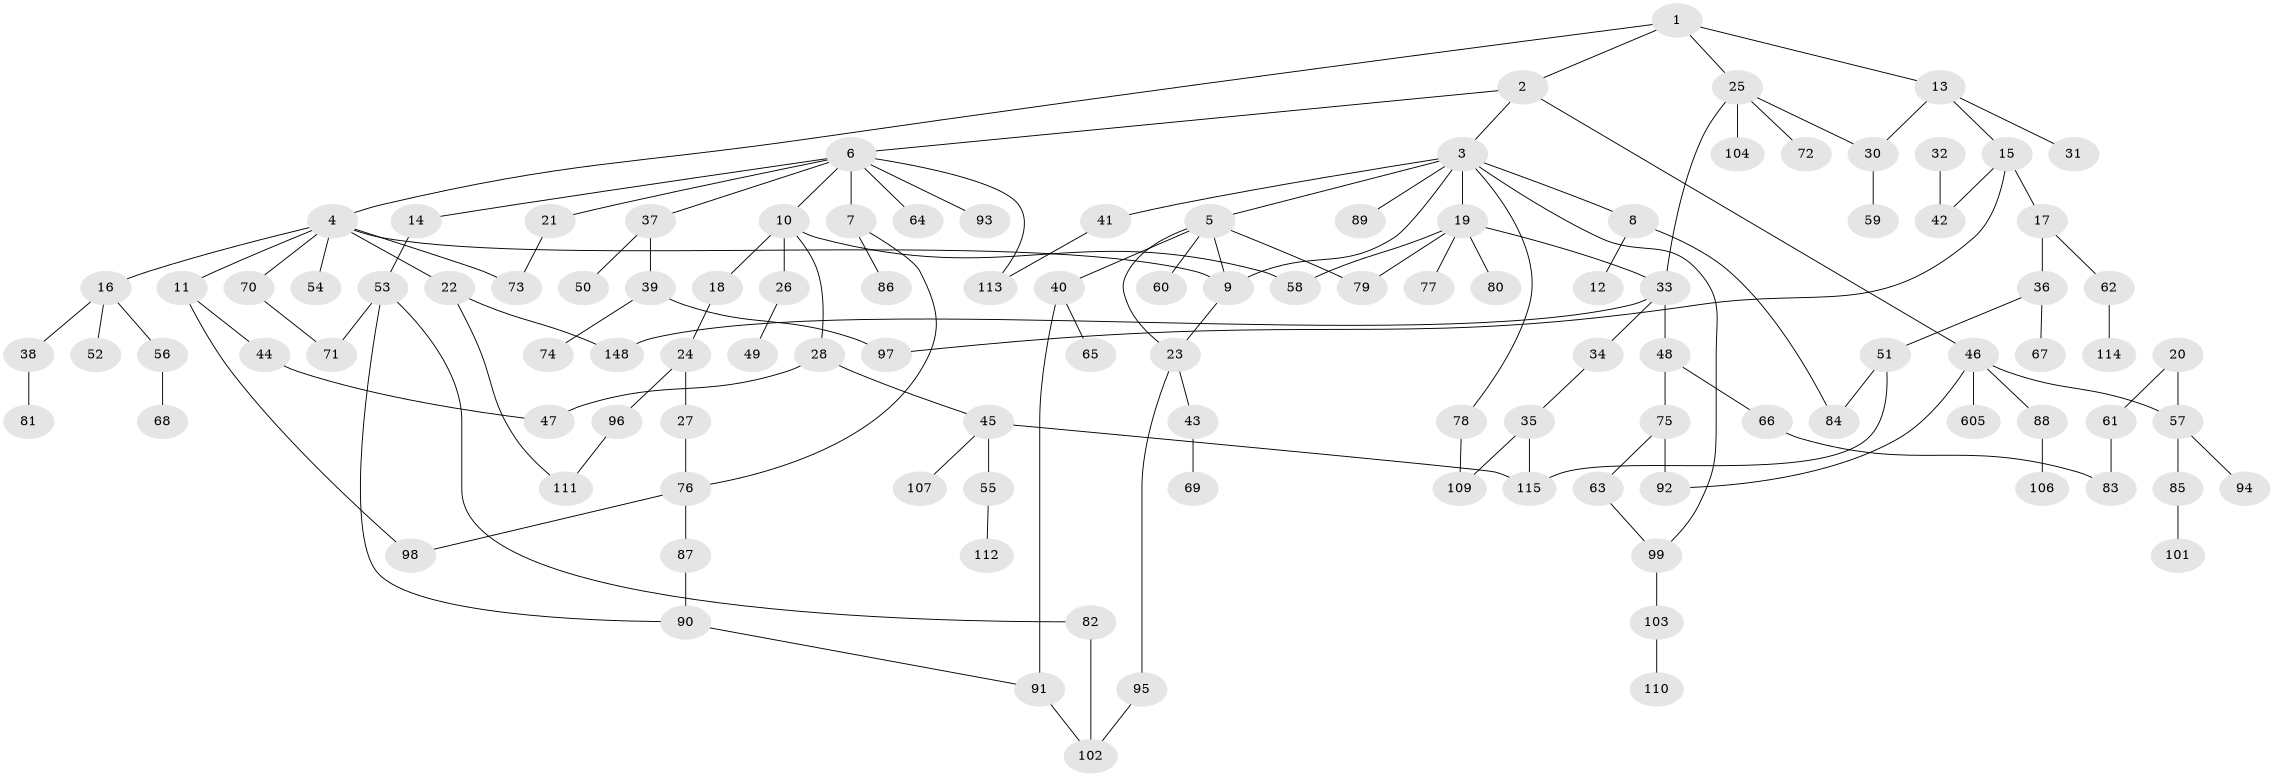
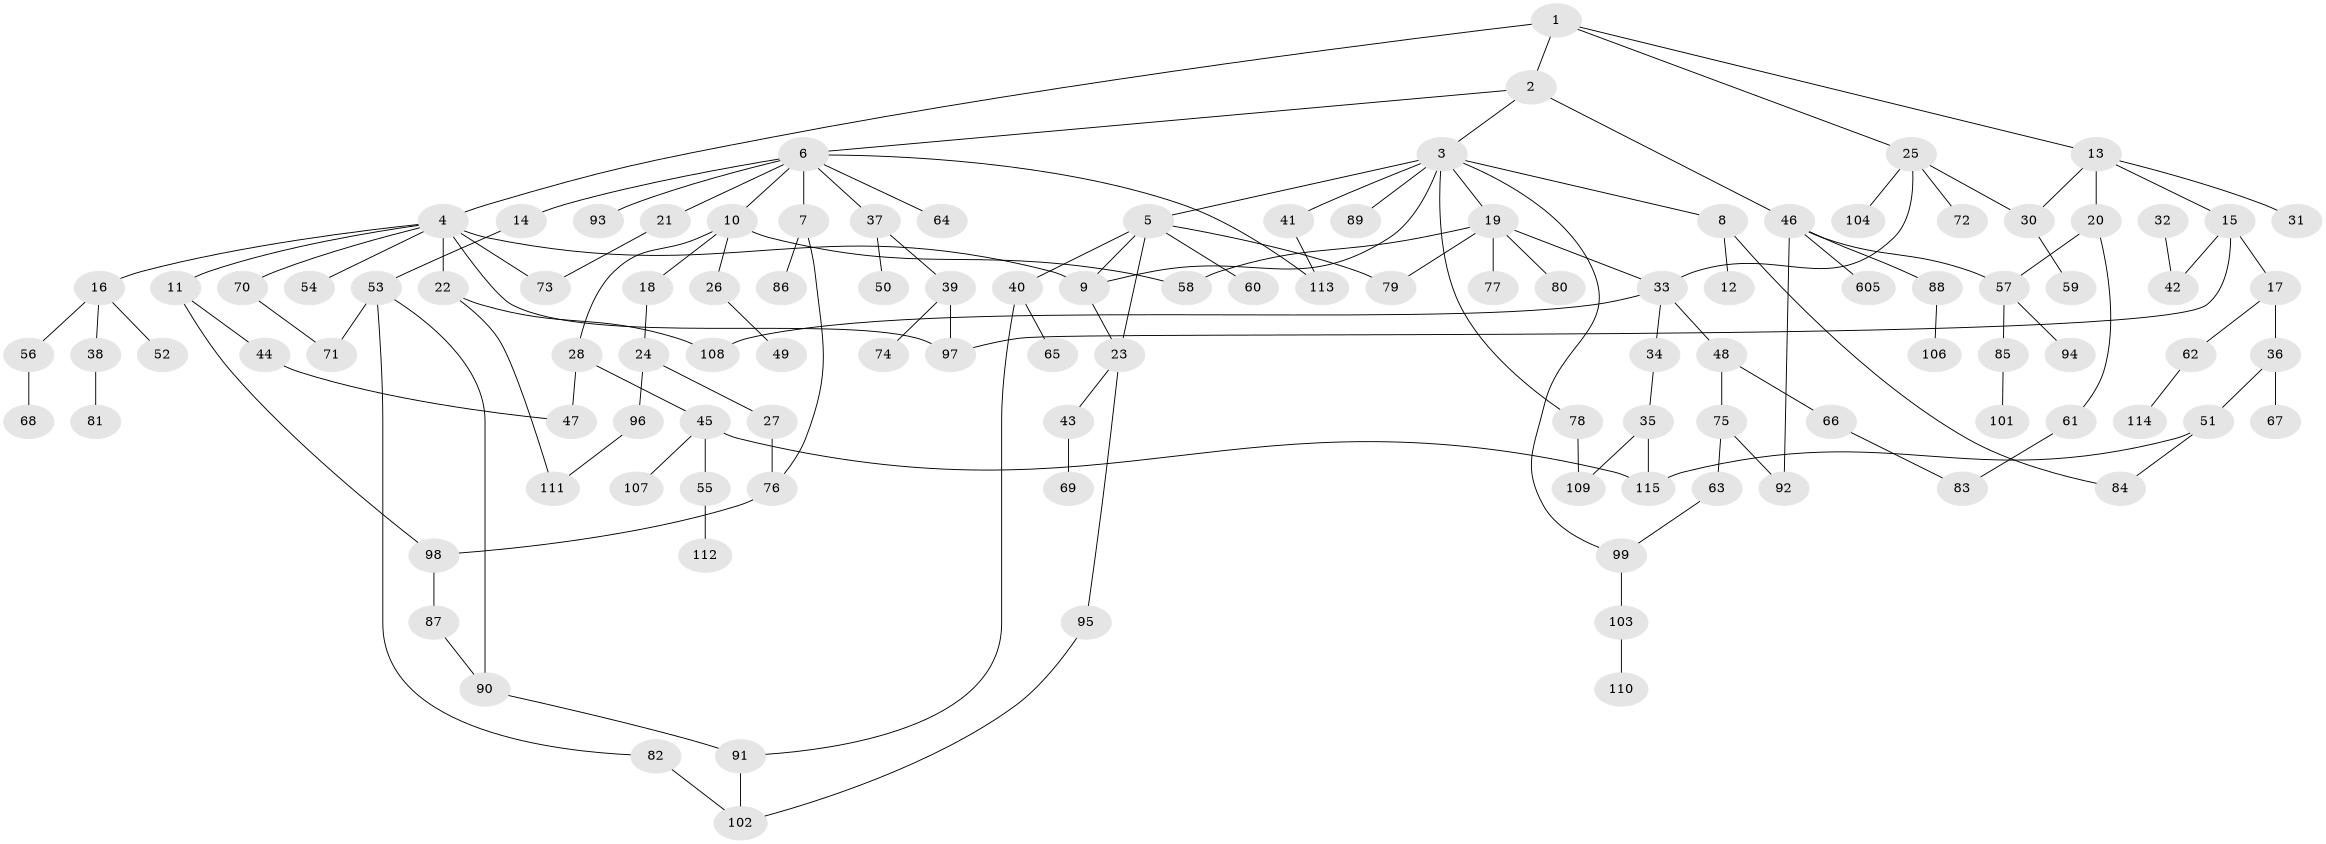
edge "13" -- "20": added
edge "4" -- "97": added
node "148": label "148" -> "108"
edge "76" -- "87": now "98" -- "87"
